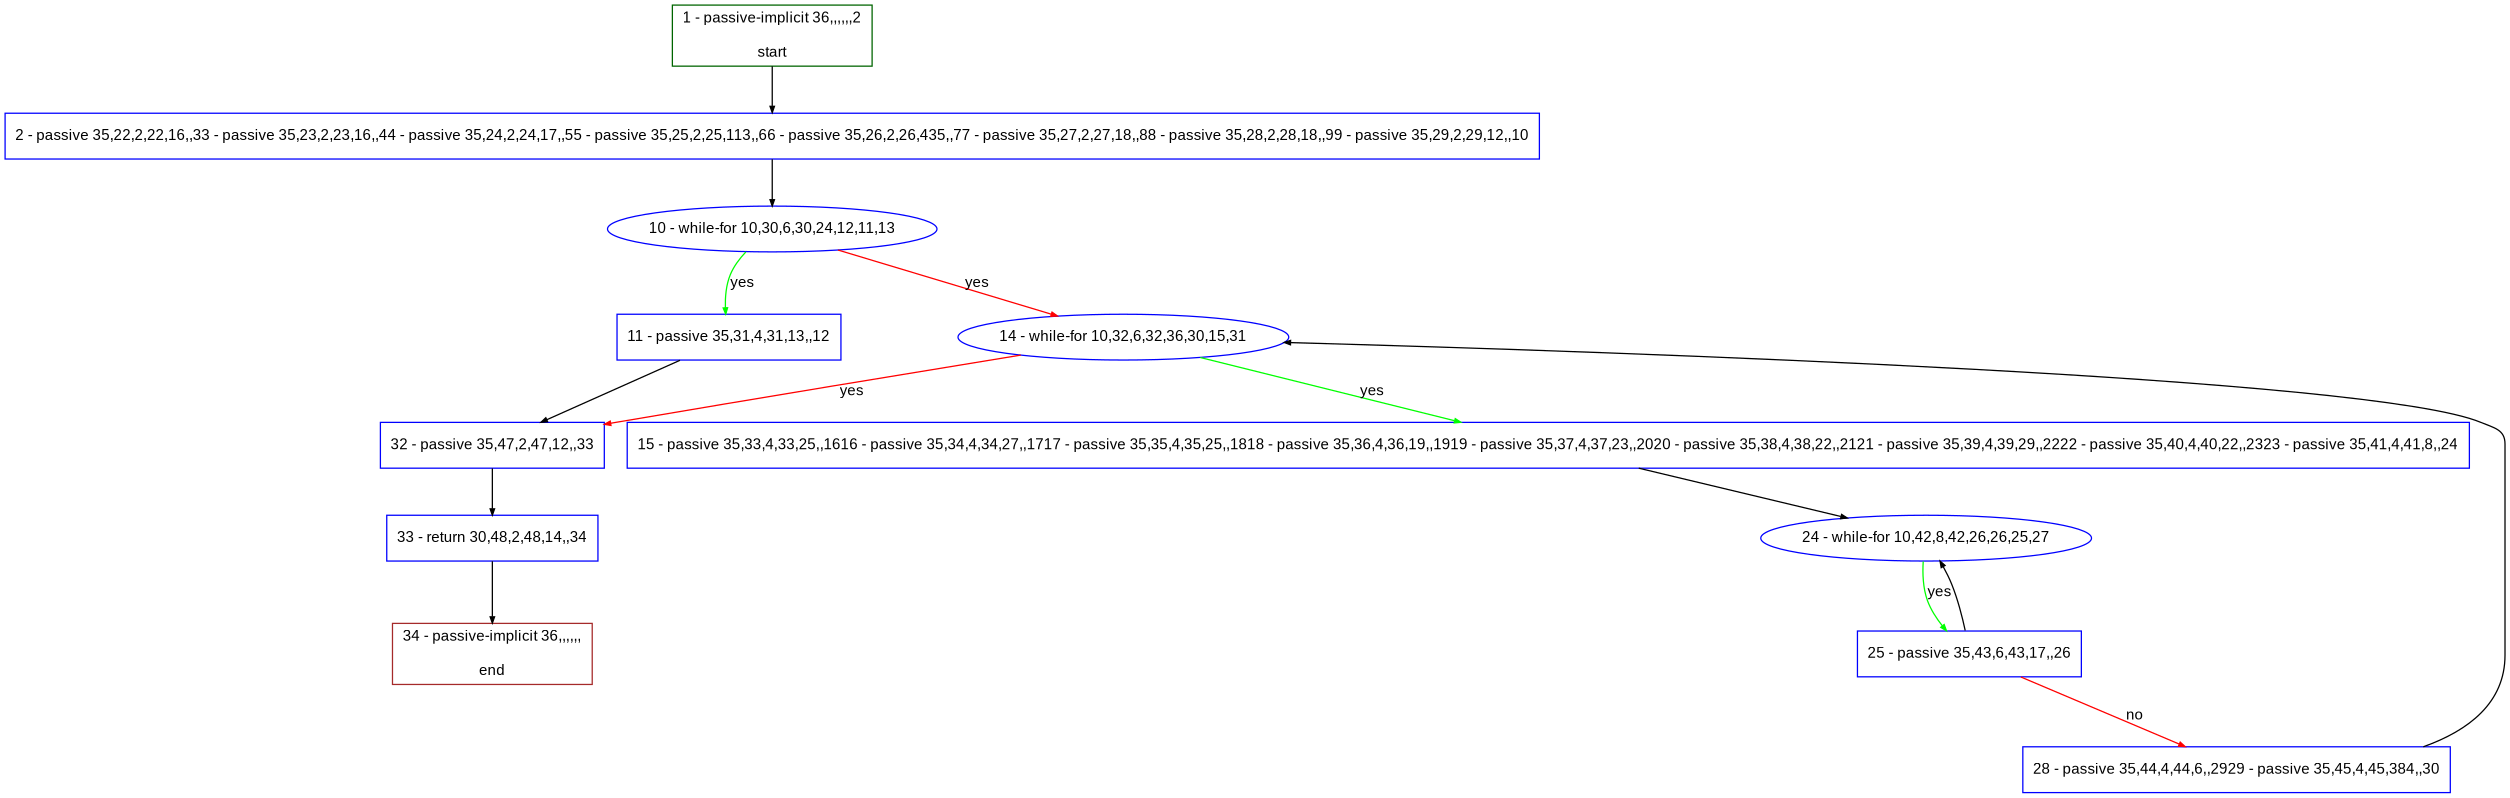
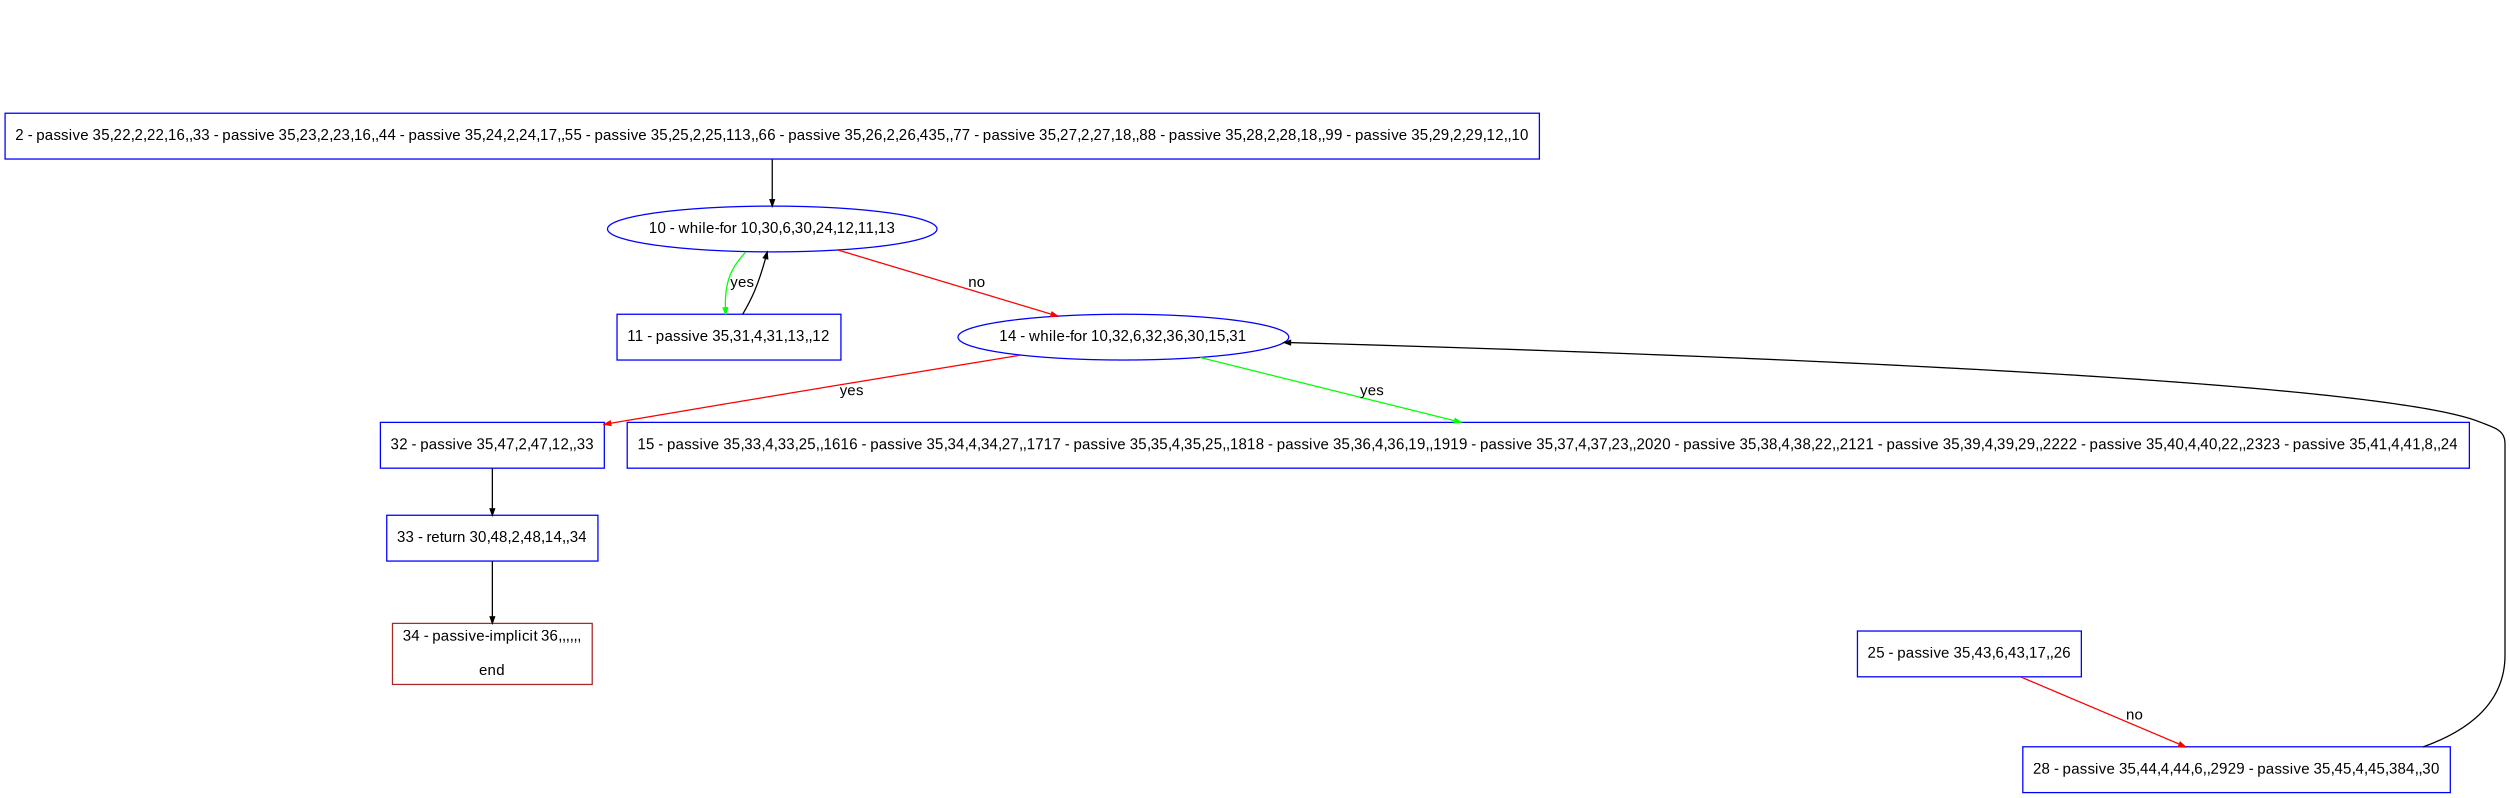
node "1 - passive-implicit 36,,,,,,2 start": removed
edge "10 - while-for 10,30,6,30,24,12,11,13" -> "14 - while-for 10,32,6,32,36,30,15,31": label "yes" -> "no"
edge "11 - passive 35,31,4,31,13,,12" -> "32 - passive 35,47,2,47,12,,33": now "11 - passive 35,31,4,31,13,,12" -> "10 - while-for 10,30,6,30,24,12,11,13"
node "24 - while-for 10,42,8,42,26,26,25,27": removed
